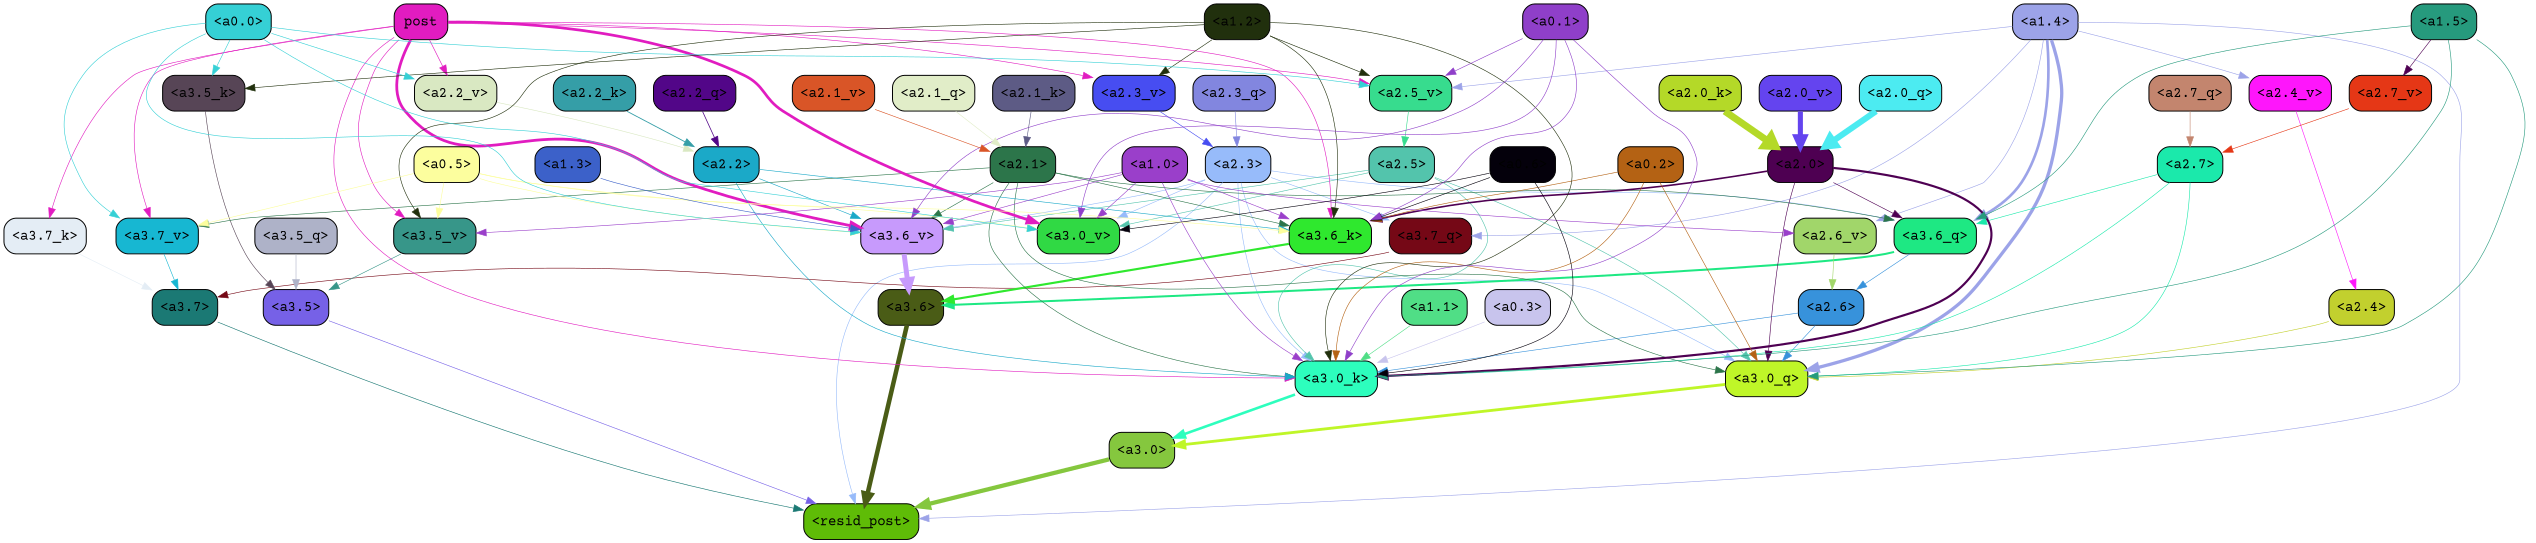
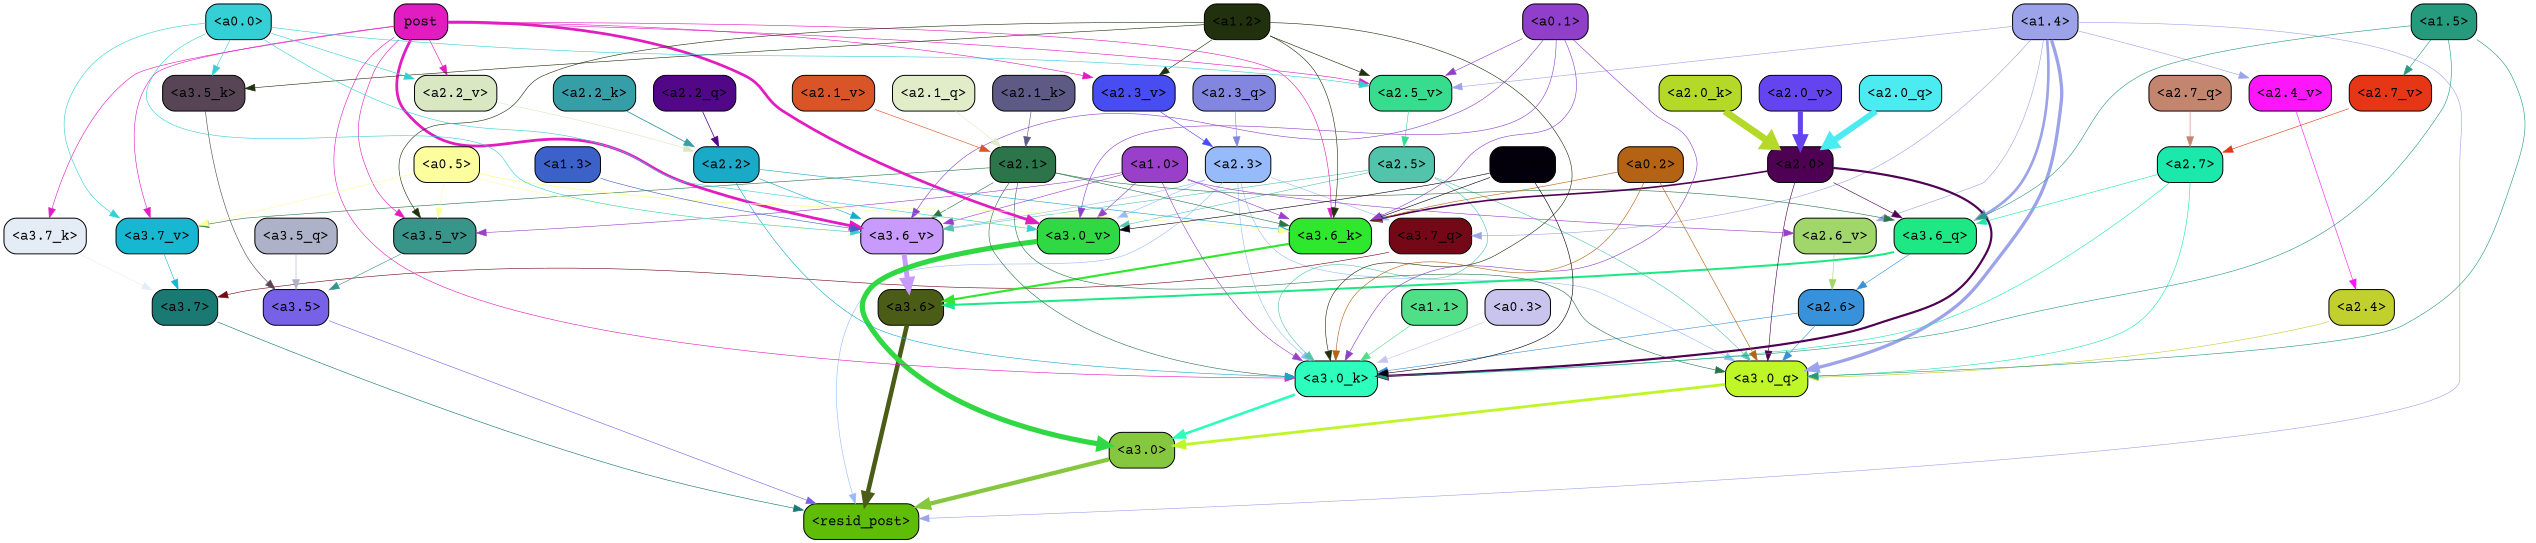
edge "<a1.5>" -> "<a2.7_v>": color #4e0052 -> #269a7d
edge "<a2.3>" -> "<a3.6_q>": removed
edge "<a3.0_v>" -> "<a3.0>": added
